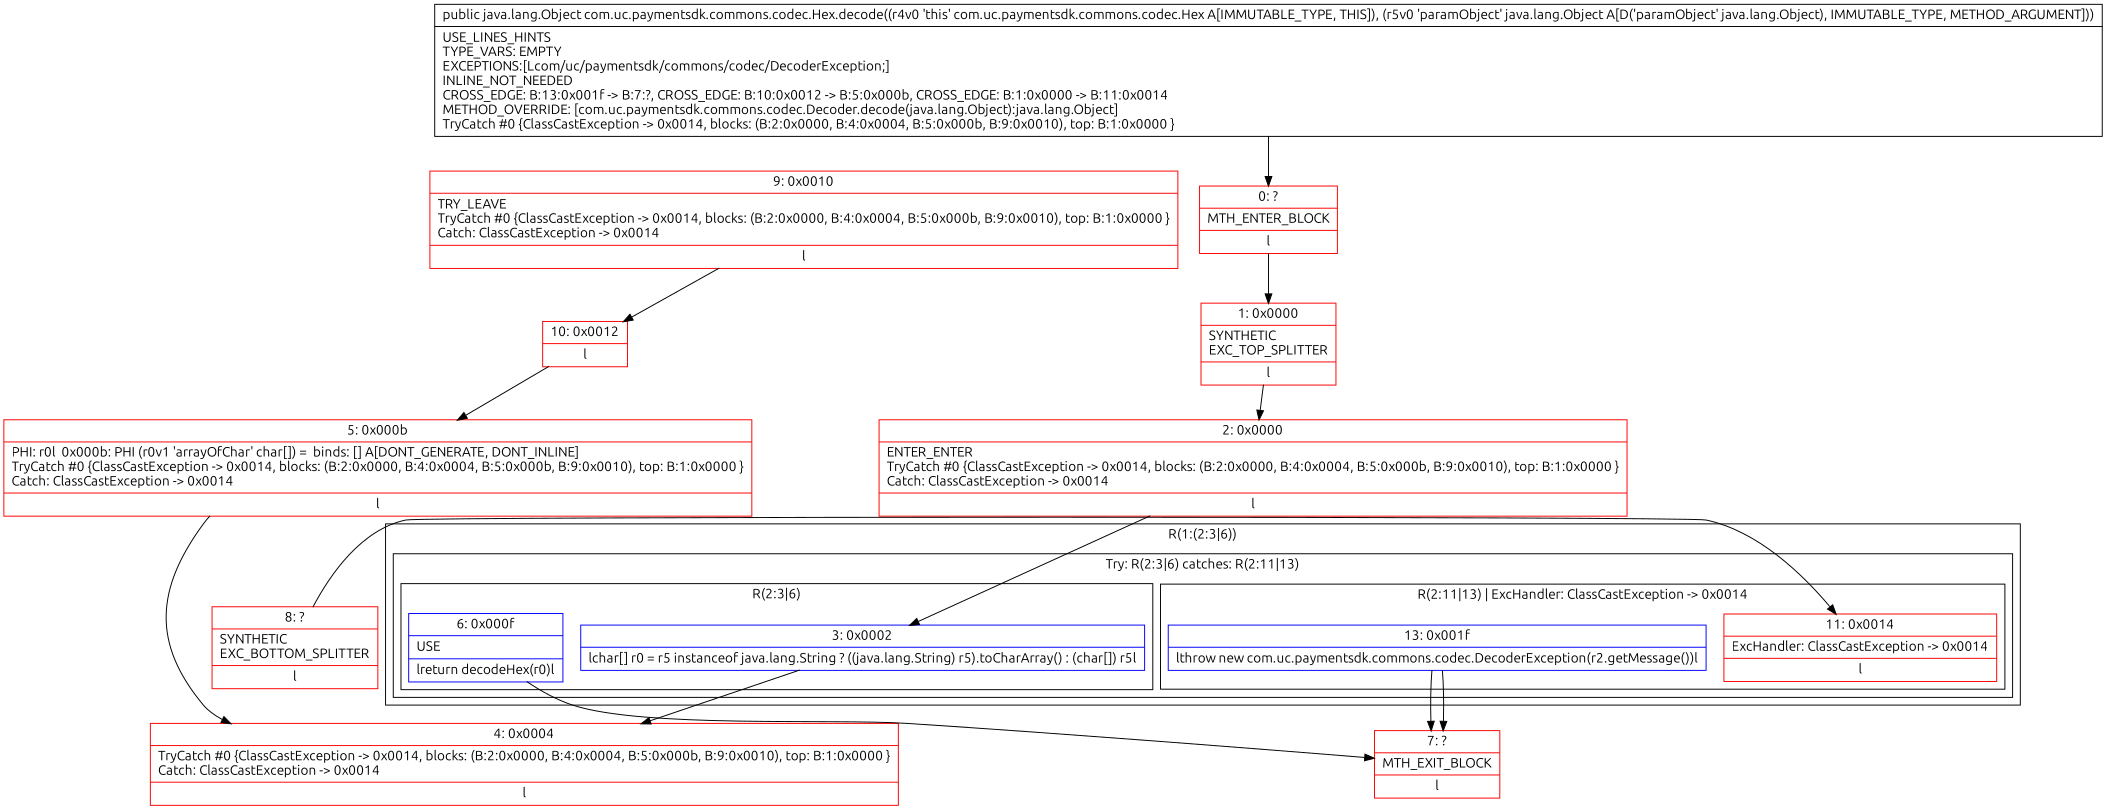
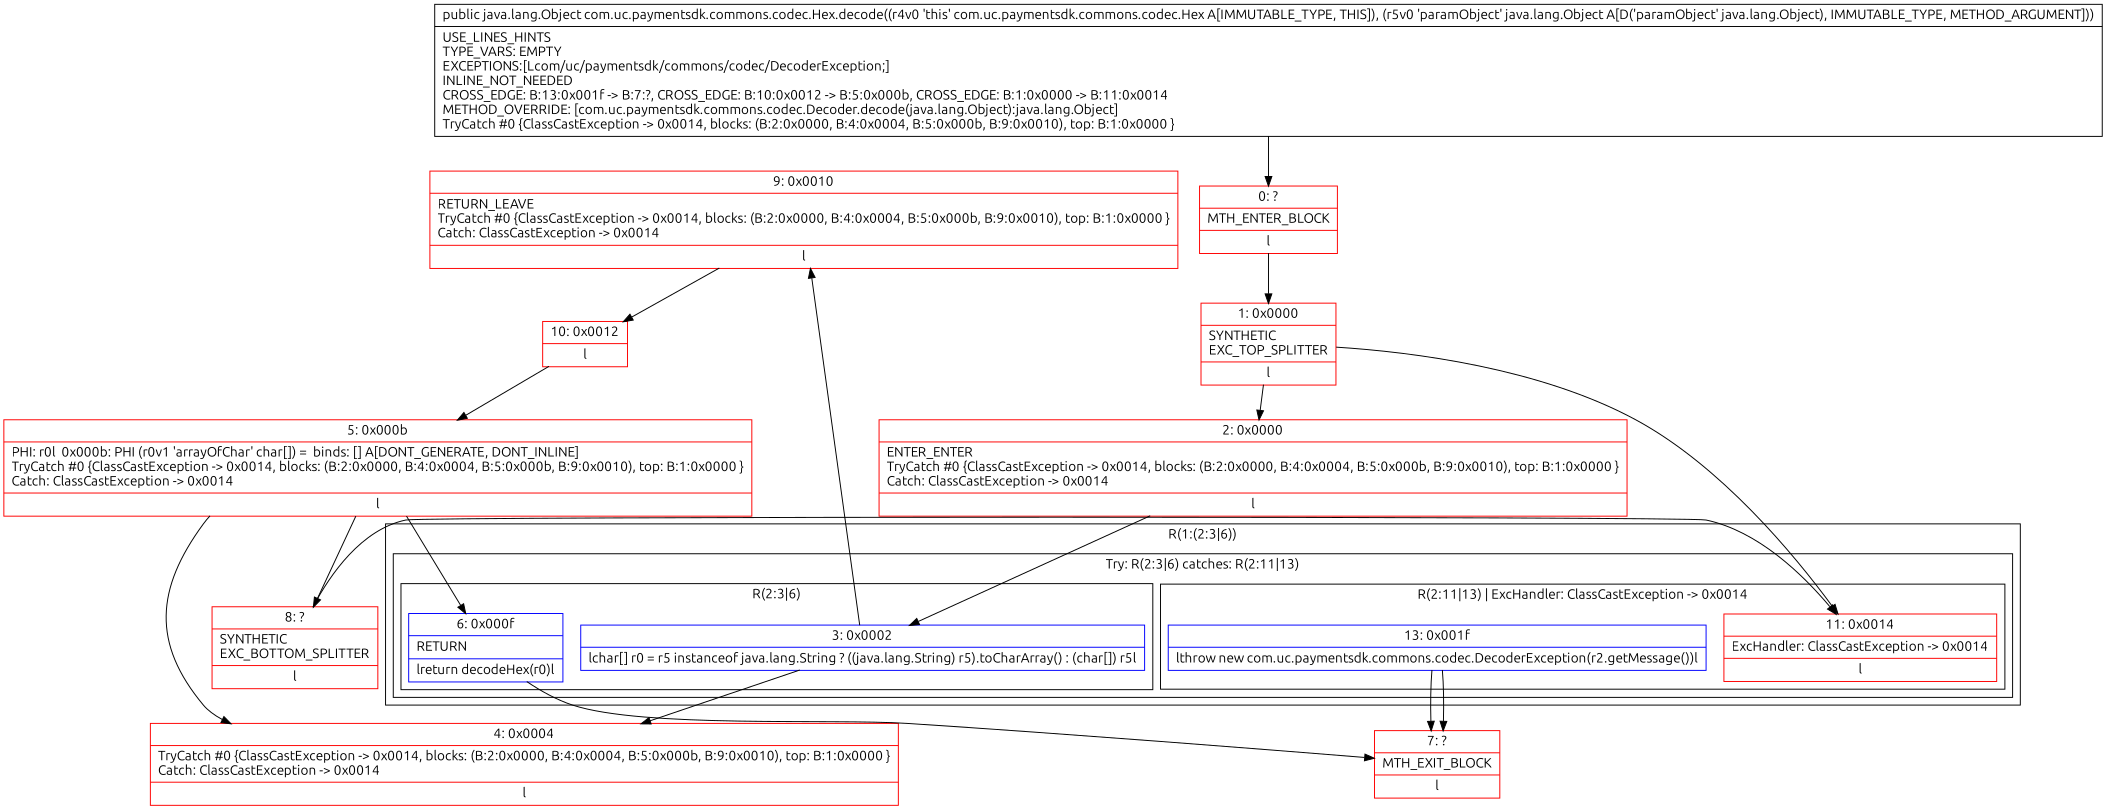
node "9: 0x0010": text "TRY_LEAVE" -> "RETURN_LEAVE"
edge "1: 0x0000" -> "11: 0x0014": added
edge "3: 0x0002" -> "9: 0x0010": added
edge "5: 0x000b" -> "8: ?": added
edge "5: 0x000b" -> "6: 0x000f": added
node "6: 0x000f": text "USE" -> "RETURN"
